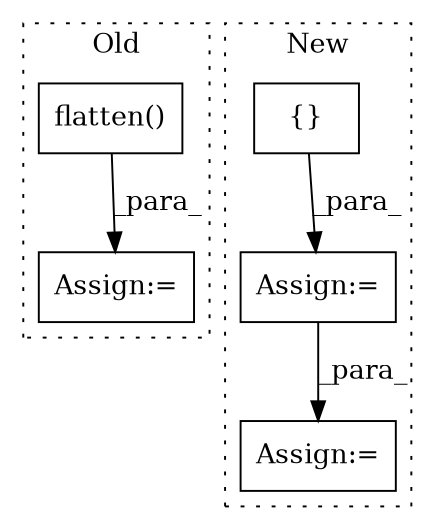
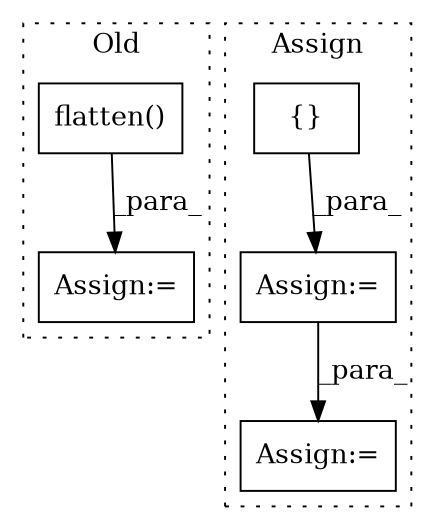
cluster "New": label "New" -> "Assign"
